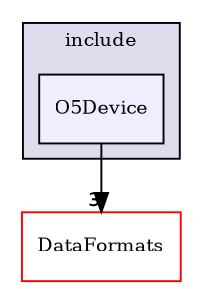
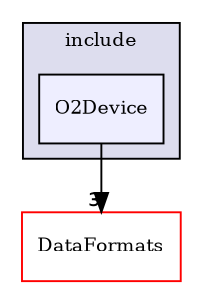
node "O5Device": label "O5Device" -> "O2Device"
